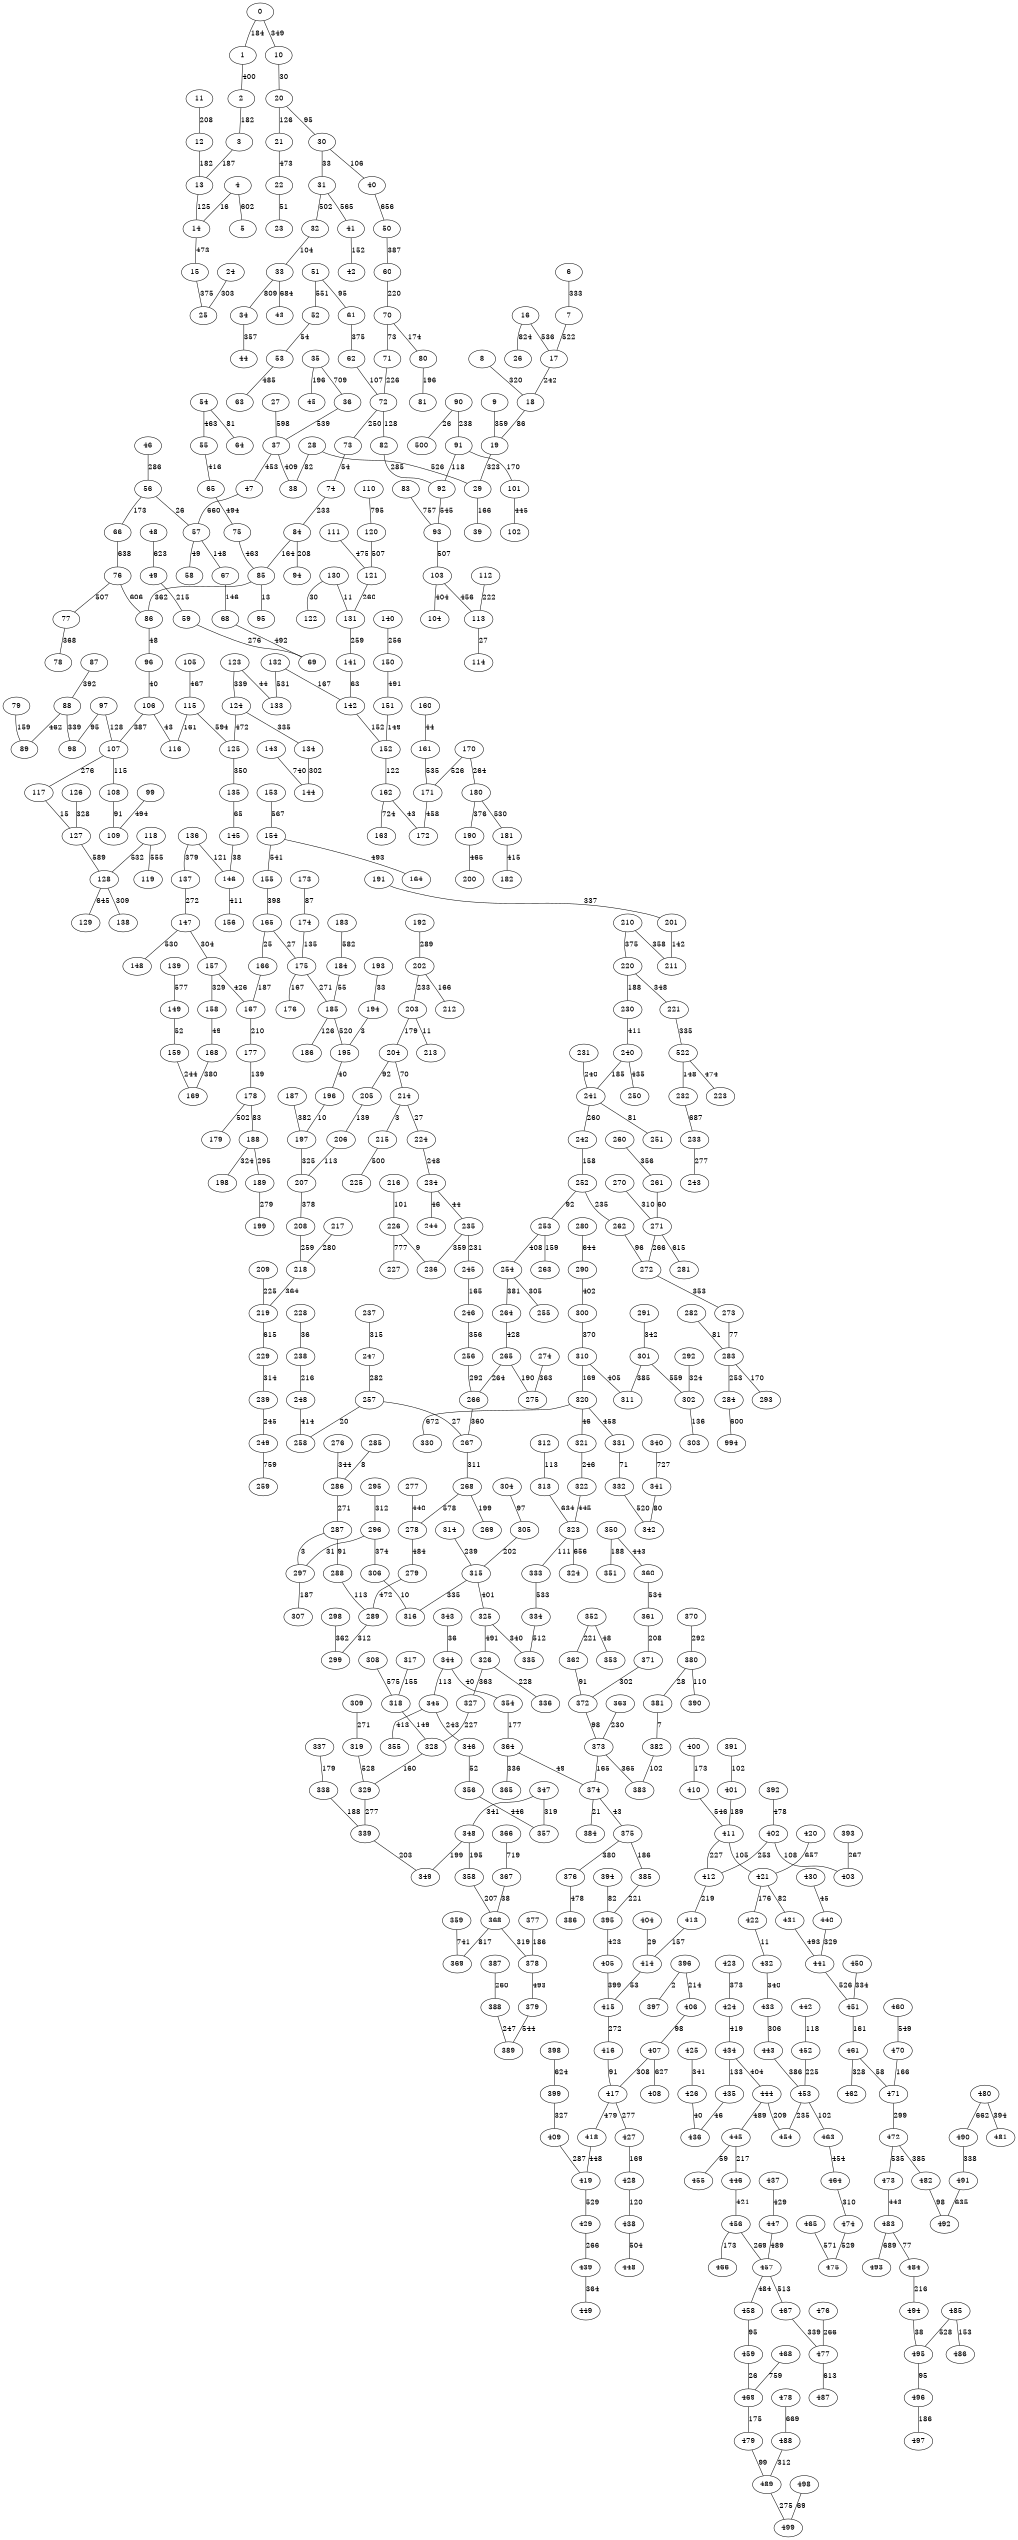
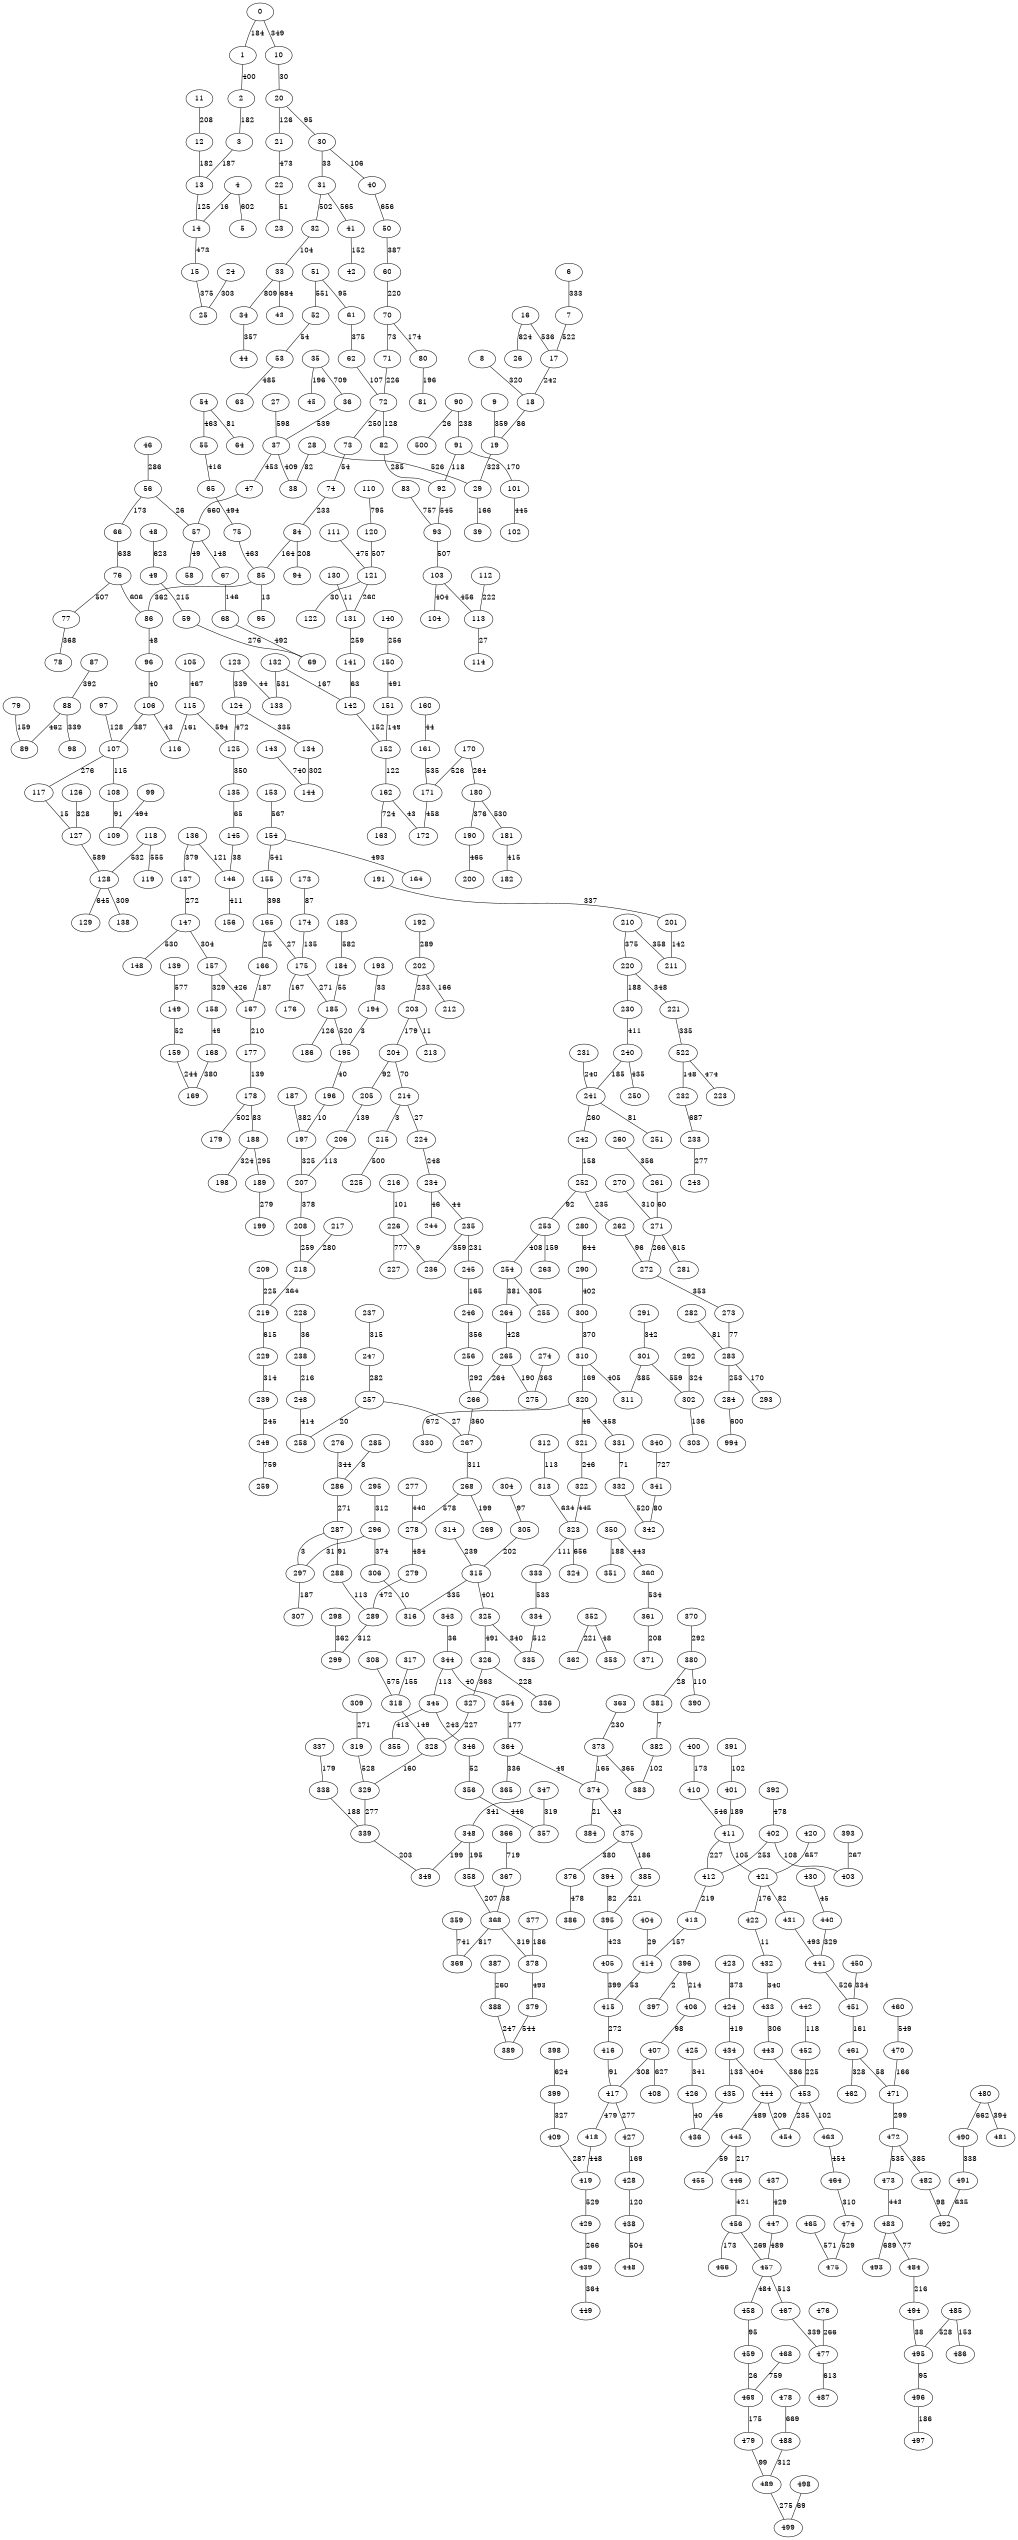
edge "130" -- "122": now "121" -- "122"
edge "97" -- "98": removed, label "95"
node "372": removed
